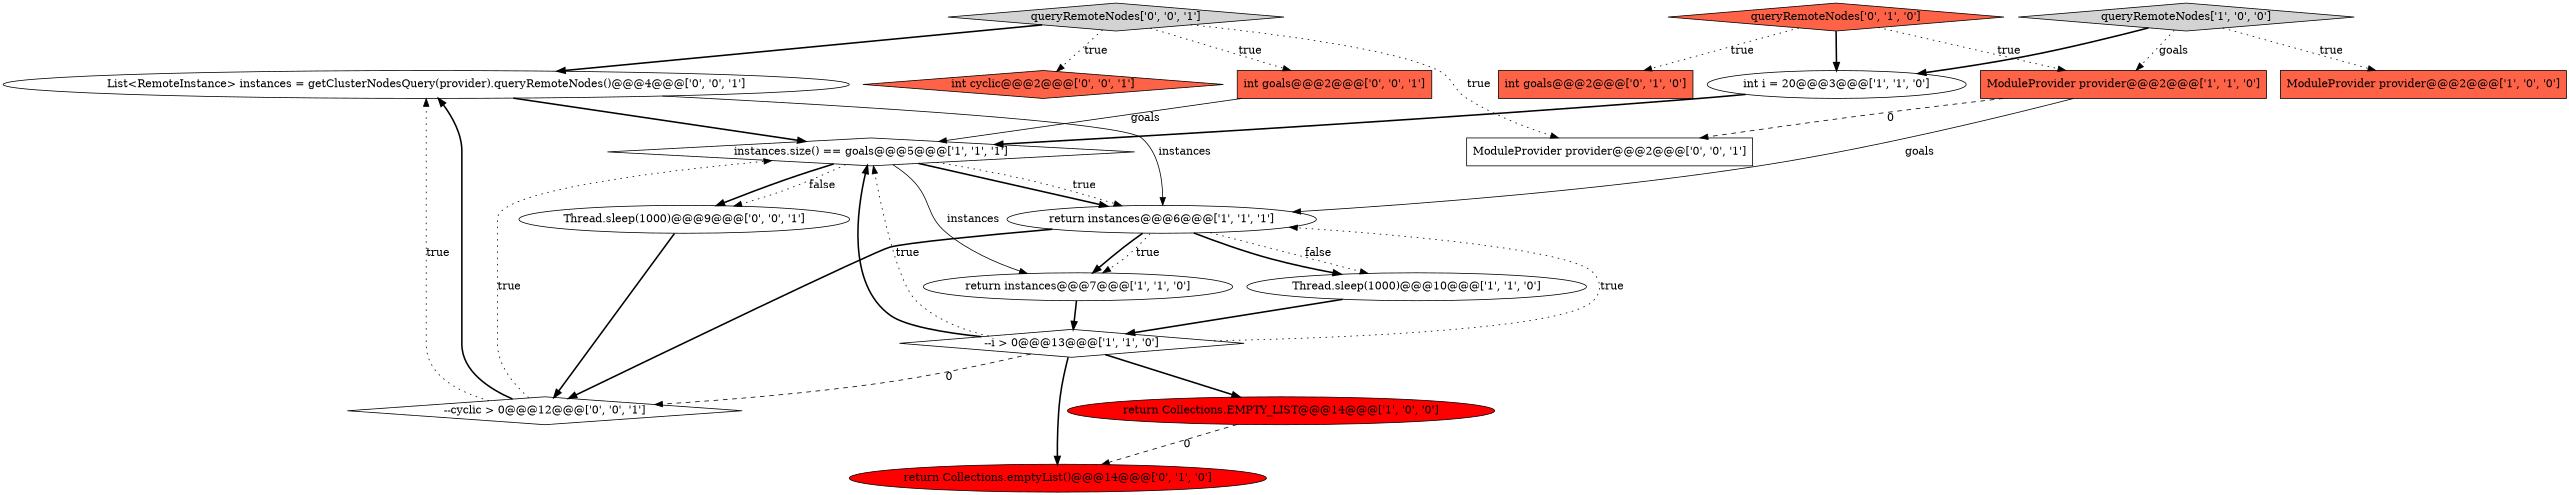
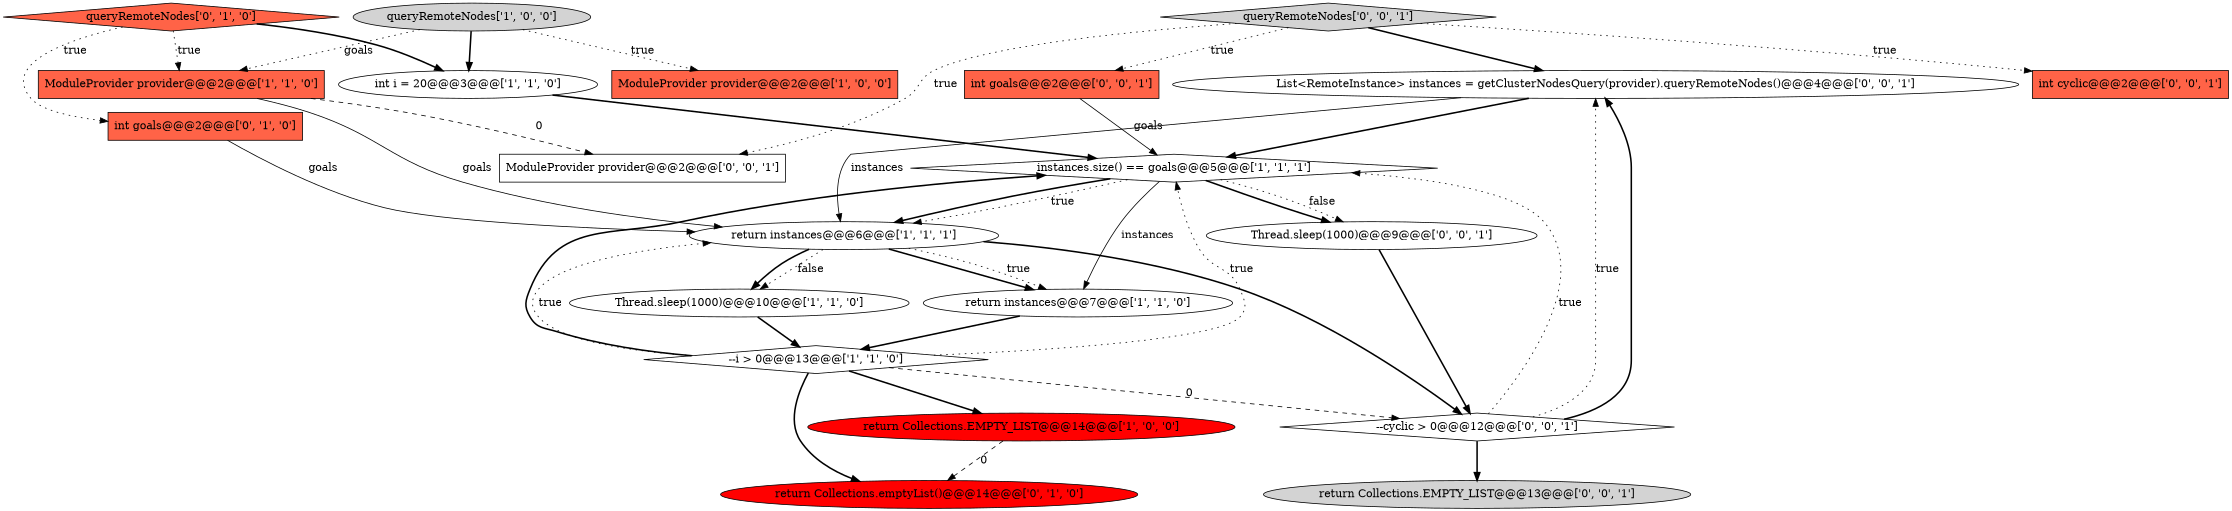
node "queryRemoteNodes['1', '0', '0']": shape diamond -> ellipse
node "int cyclic@@@2@@@['0', '0', '1']": shape diamond -> box
edge "int goals@@@2@@@['0', '1', '0']" -> "return instances@@@6@@@['1', '1', '1']": added, label "goals"
node "return Collections.EMPTY_LIST@@@13@@@['0', '0', '1']": added
